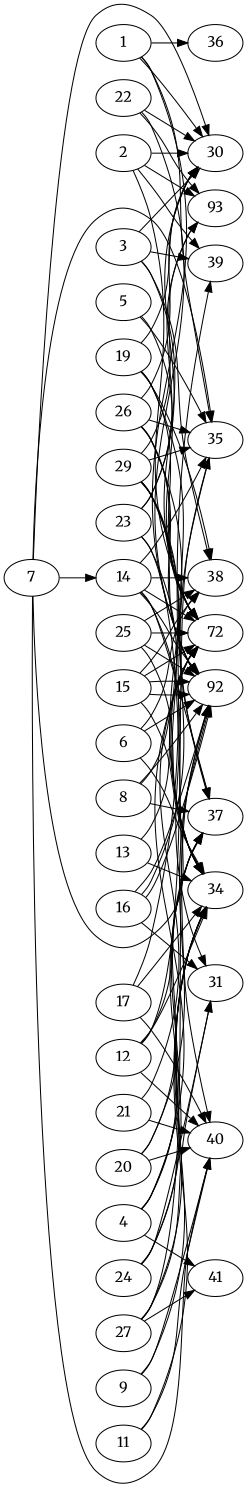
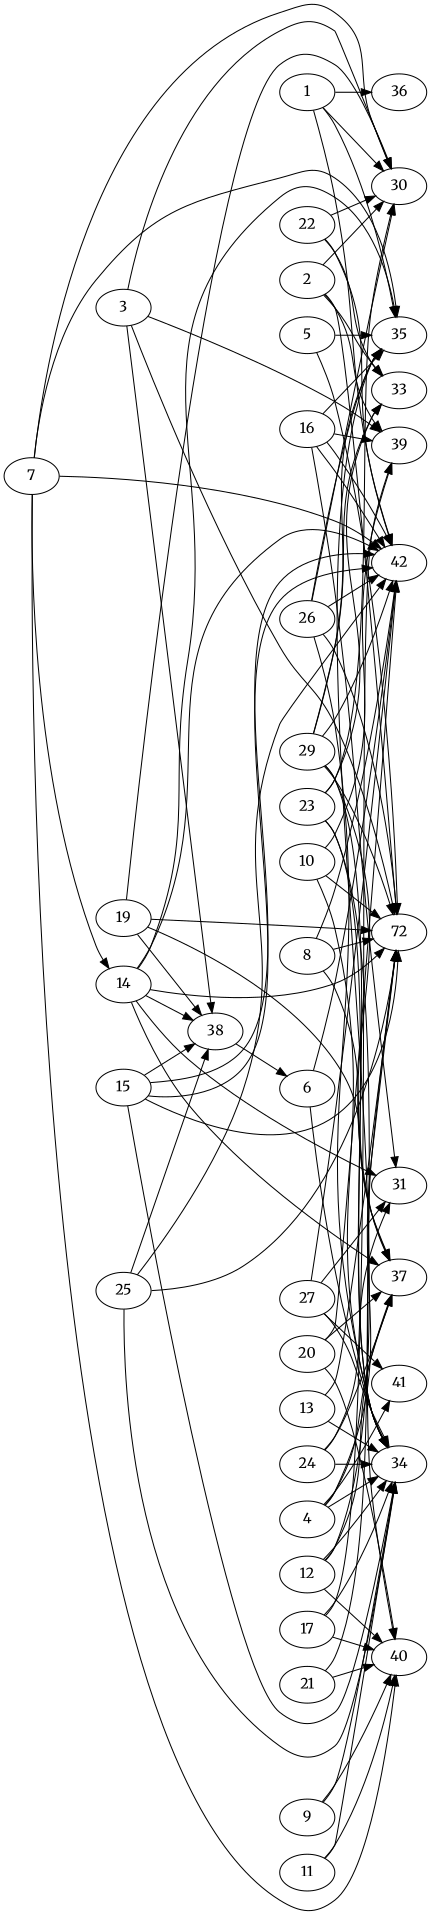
node "93": label "93" -> "33"
edge "16" -> "39": added
edge "6" -> "38": reversed
node "92": label "92" -> "42"
node "10": added
